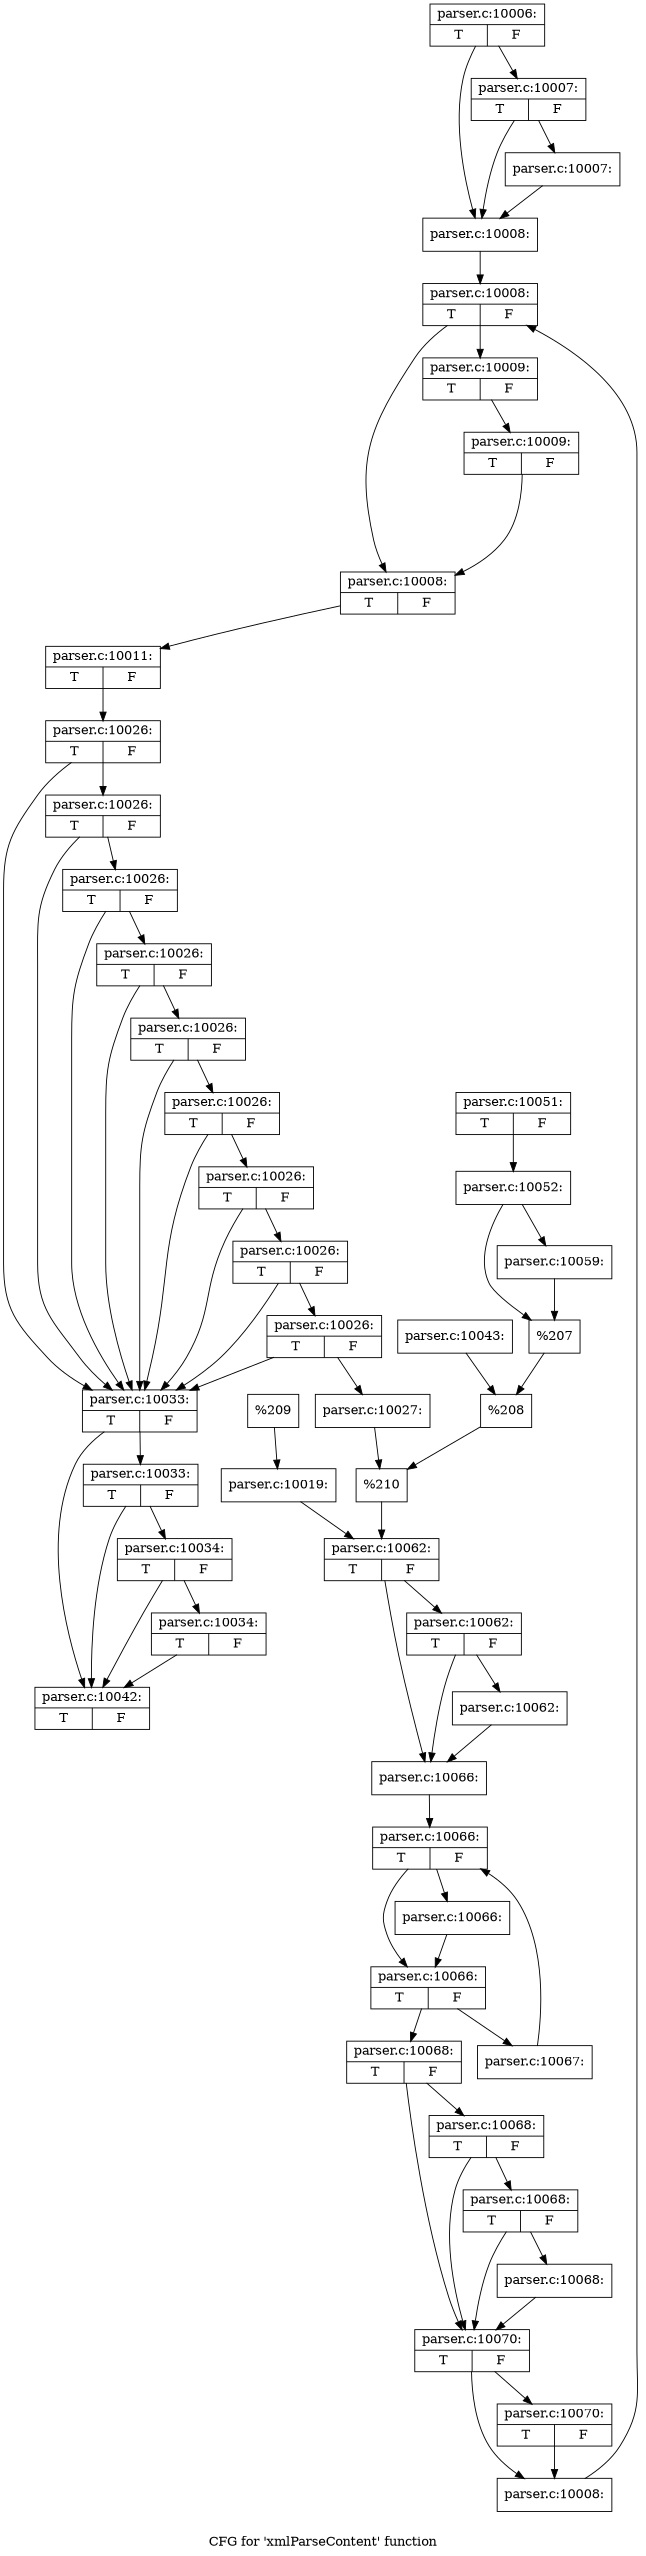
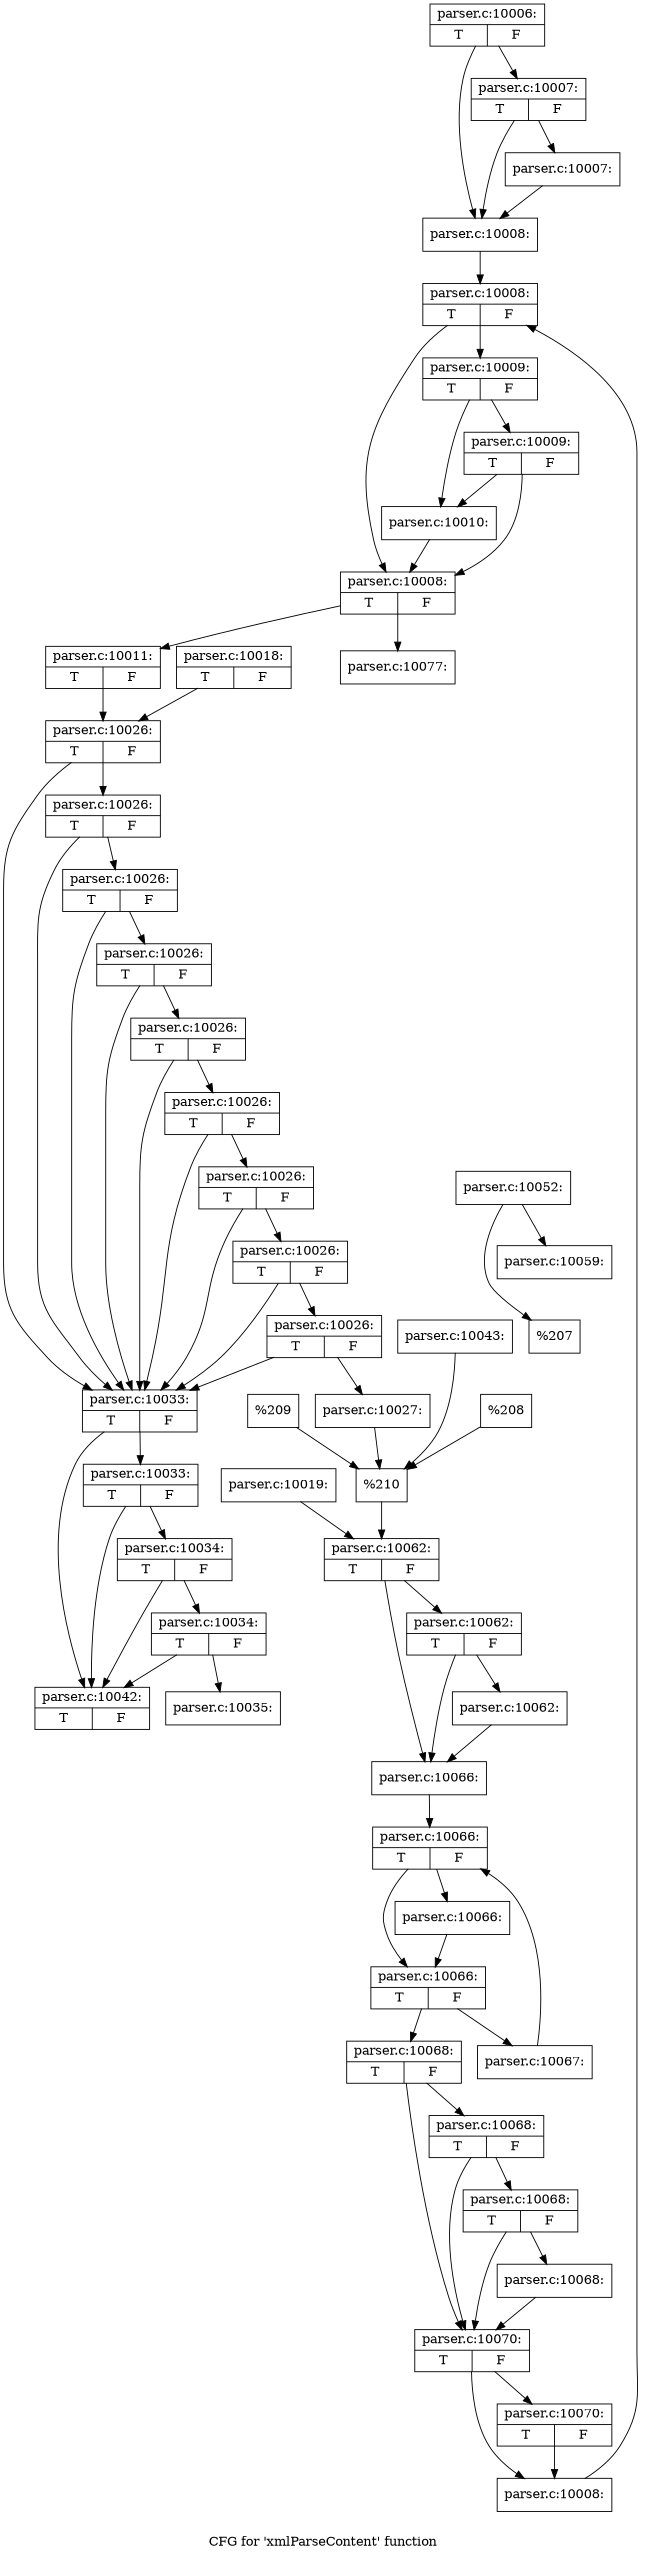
node "parser.c:10010:": added
node "parser.c:10018:": added
node "parser.c:10077:": added
node "parser.c:10051:": removed
edge "parser.c:10059:" -> "%207": removed
edge "parser.c:10043:" -> "%208": now "parser.c:10043:" -> "%210"
edge "%207" -> "%208": removed
edge "%209" -> "parser.c:10019:": now "%209" -> "%210"
node "parser.c:10035:": added
